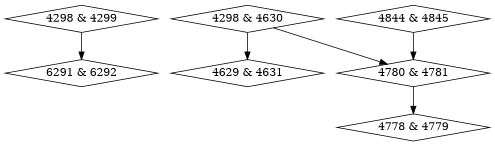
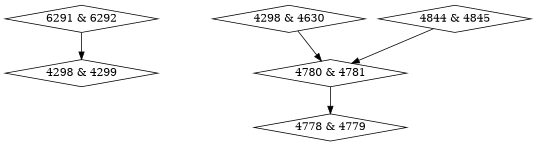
edge "4298 & 4299" -> "6291 & 6292": reversed
node "4629 & 4631": removed
